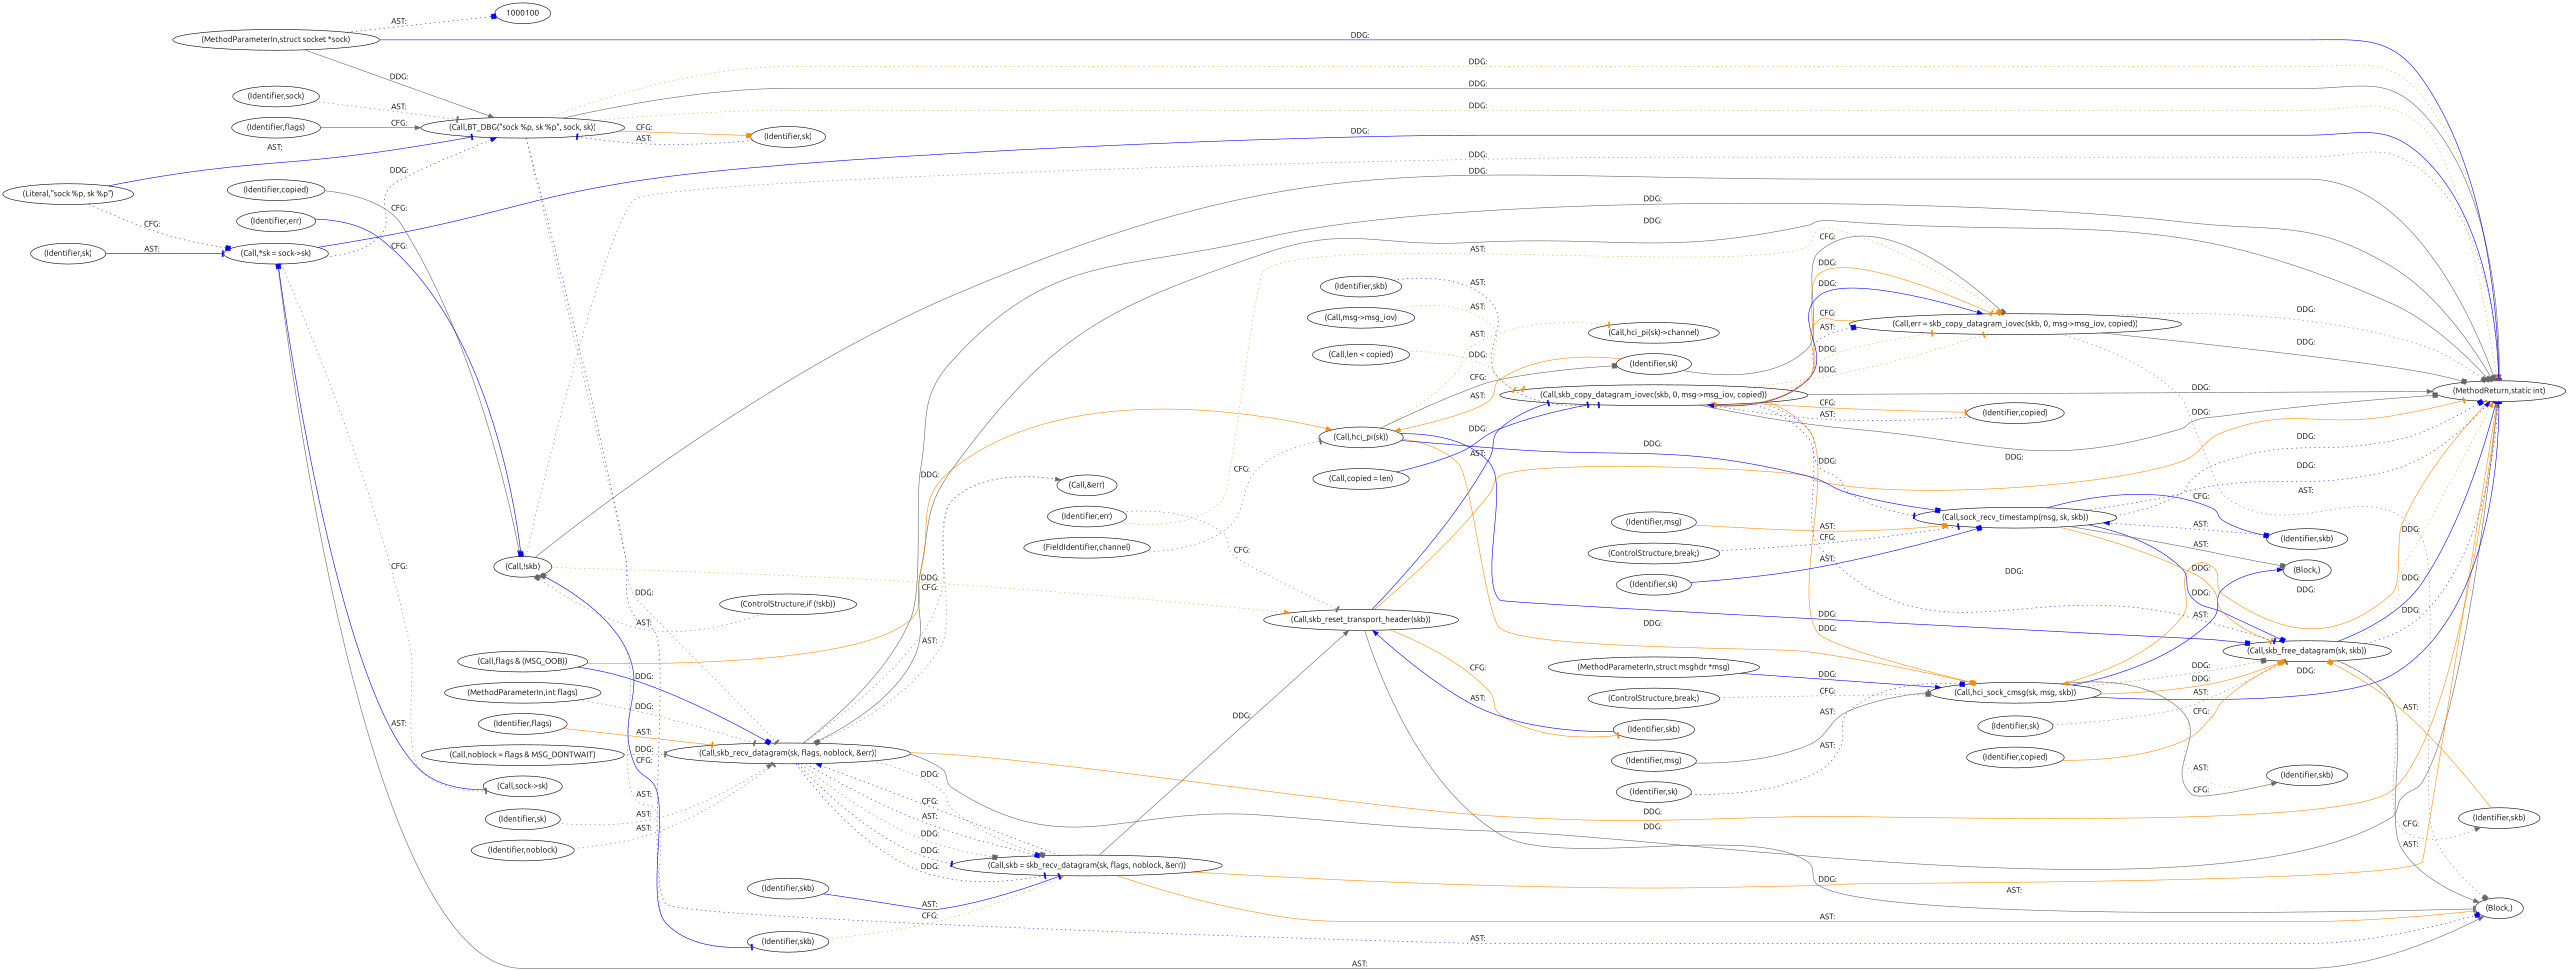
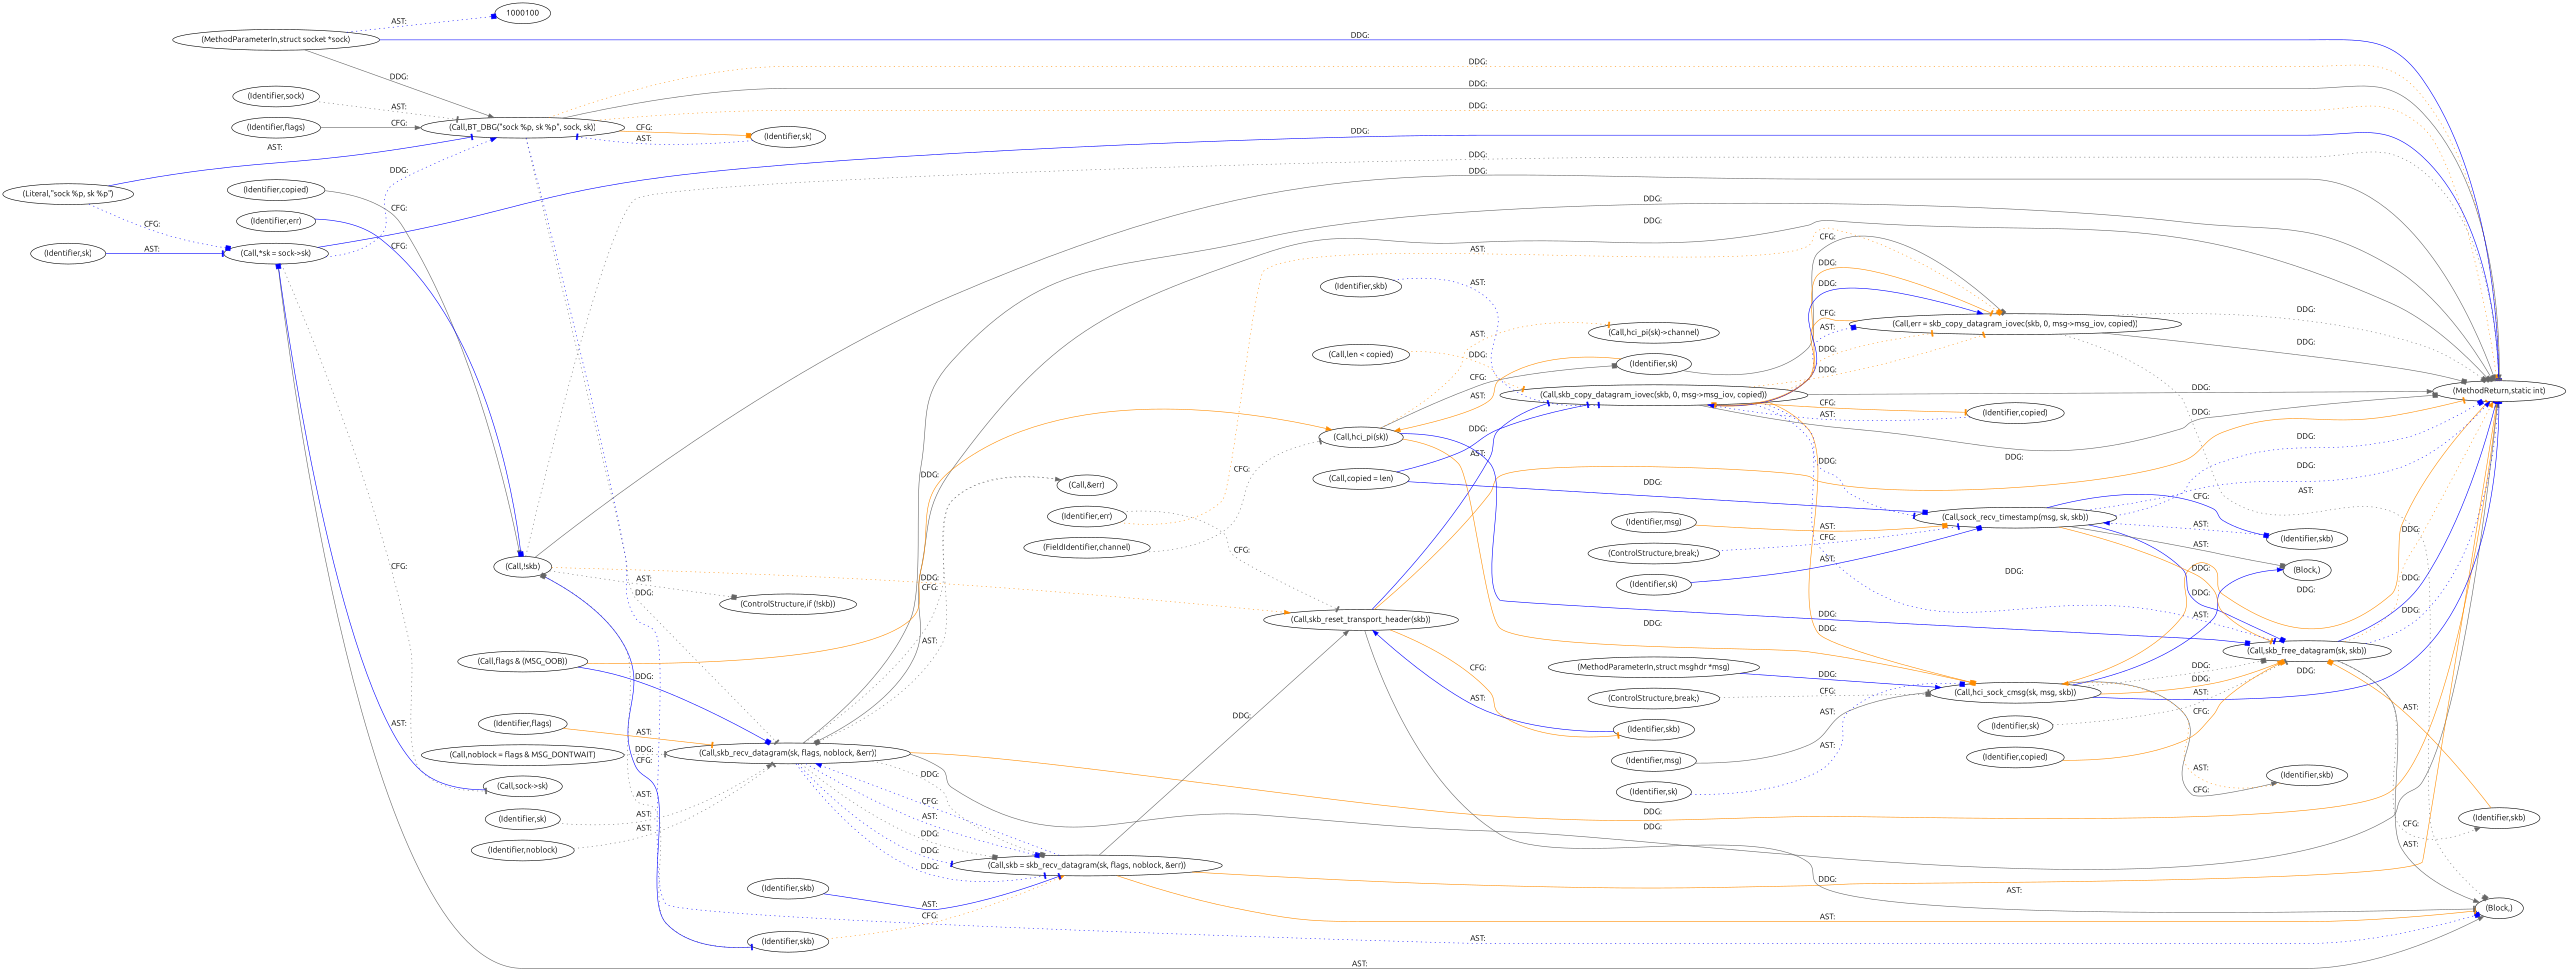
node "(Call,msg->msg_iov)": removed
edge "(Call,hci_pi(sk))" -> "(Call,sock_recv_timestamp(msg, sk, skb))": now "(Call,copied = len)" -> "(Call,sock_recv_timestamp(msg, sk, skb))"
edge "(ControlStructure,if (!skb))" -> "(Call,!skb)": reversed
node "(MethodParameterIn,int flags)": removed
